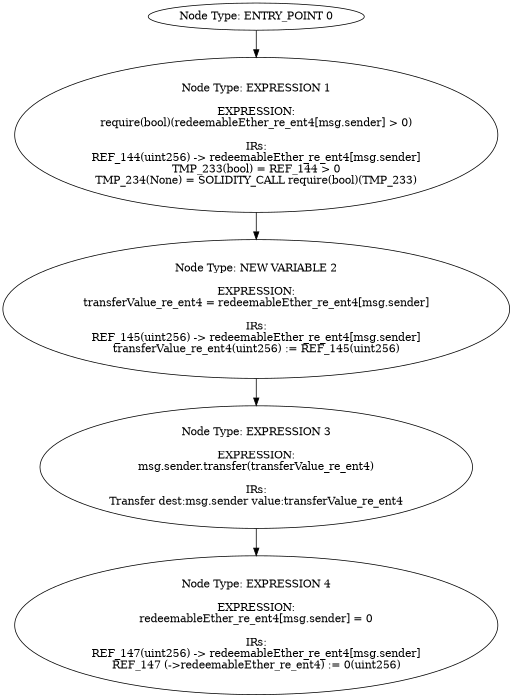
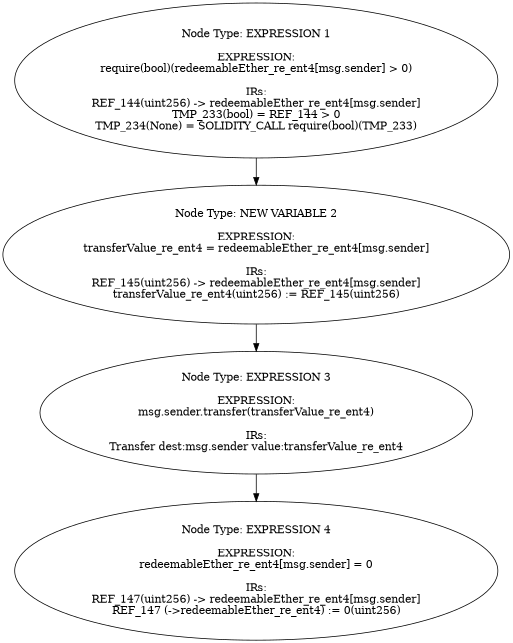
node "Node Type: ENTRY_POINT 0": removed
